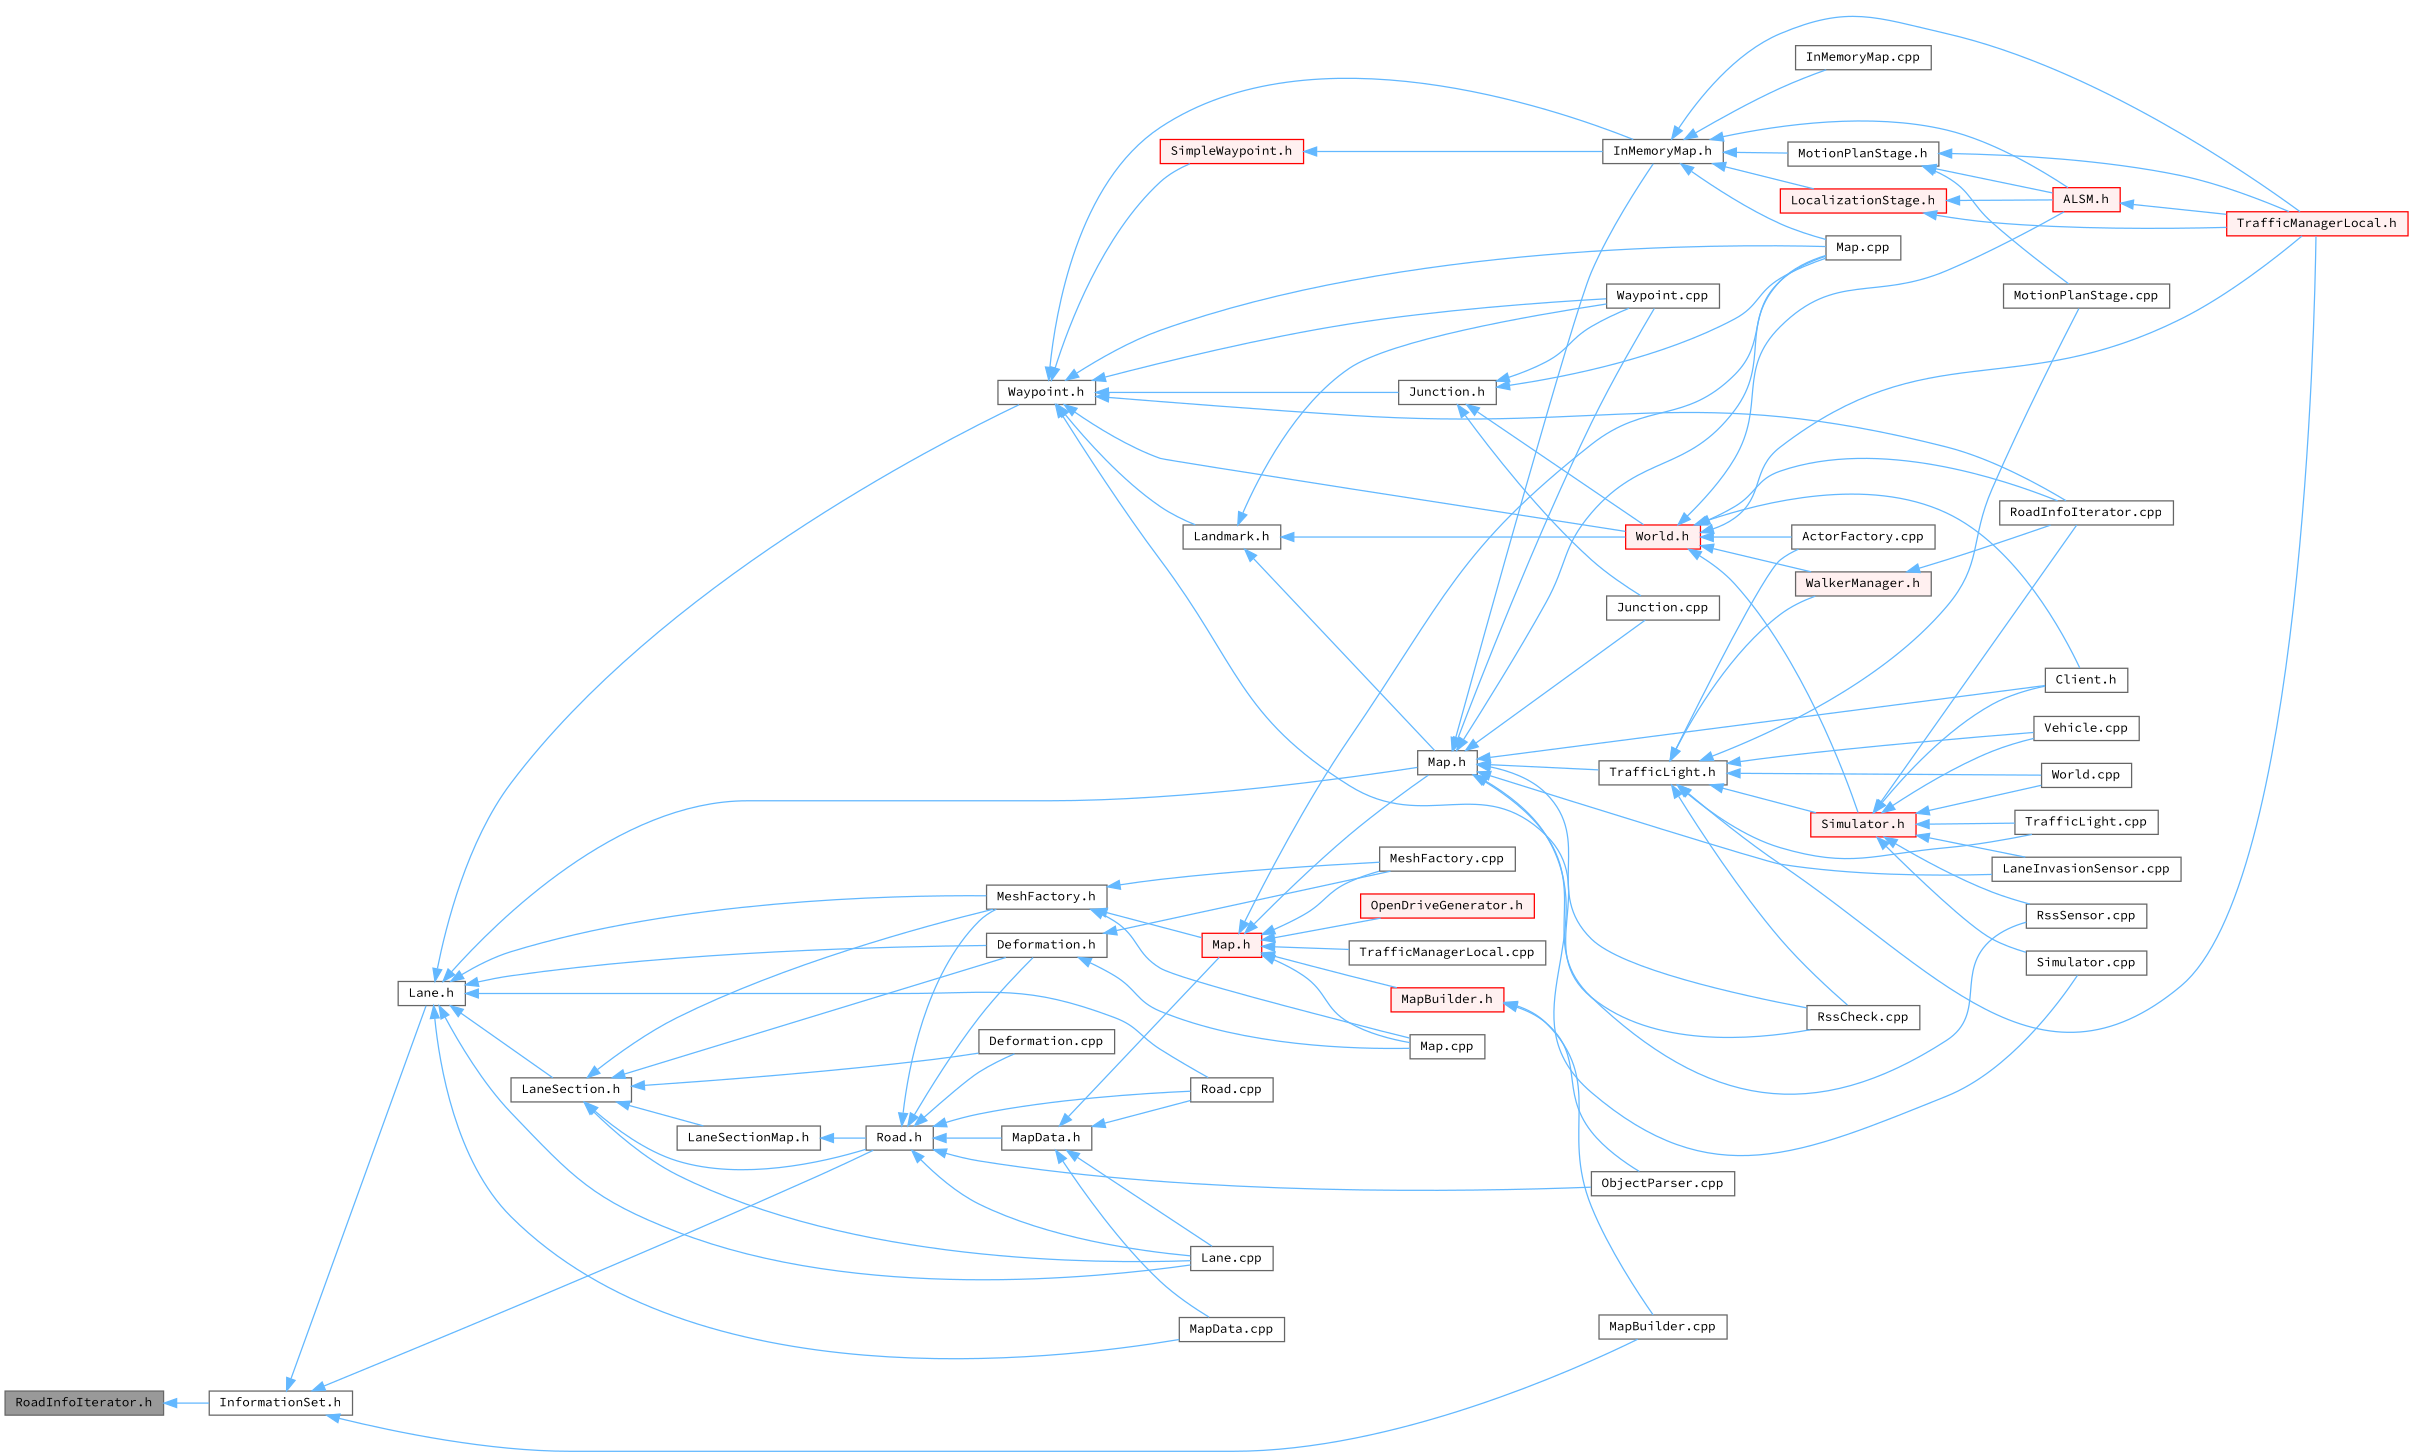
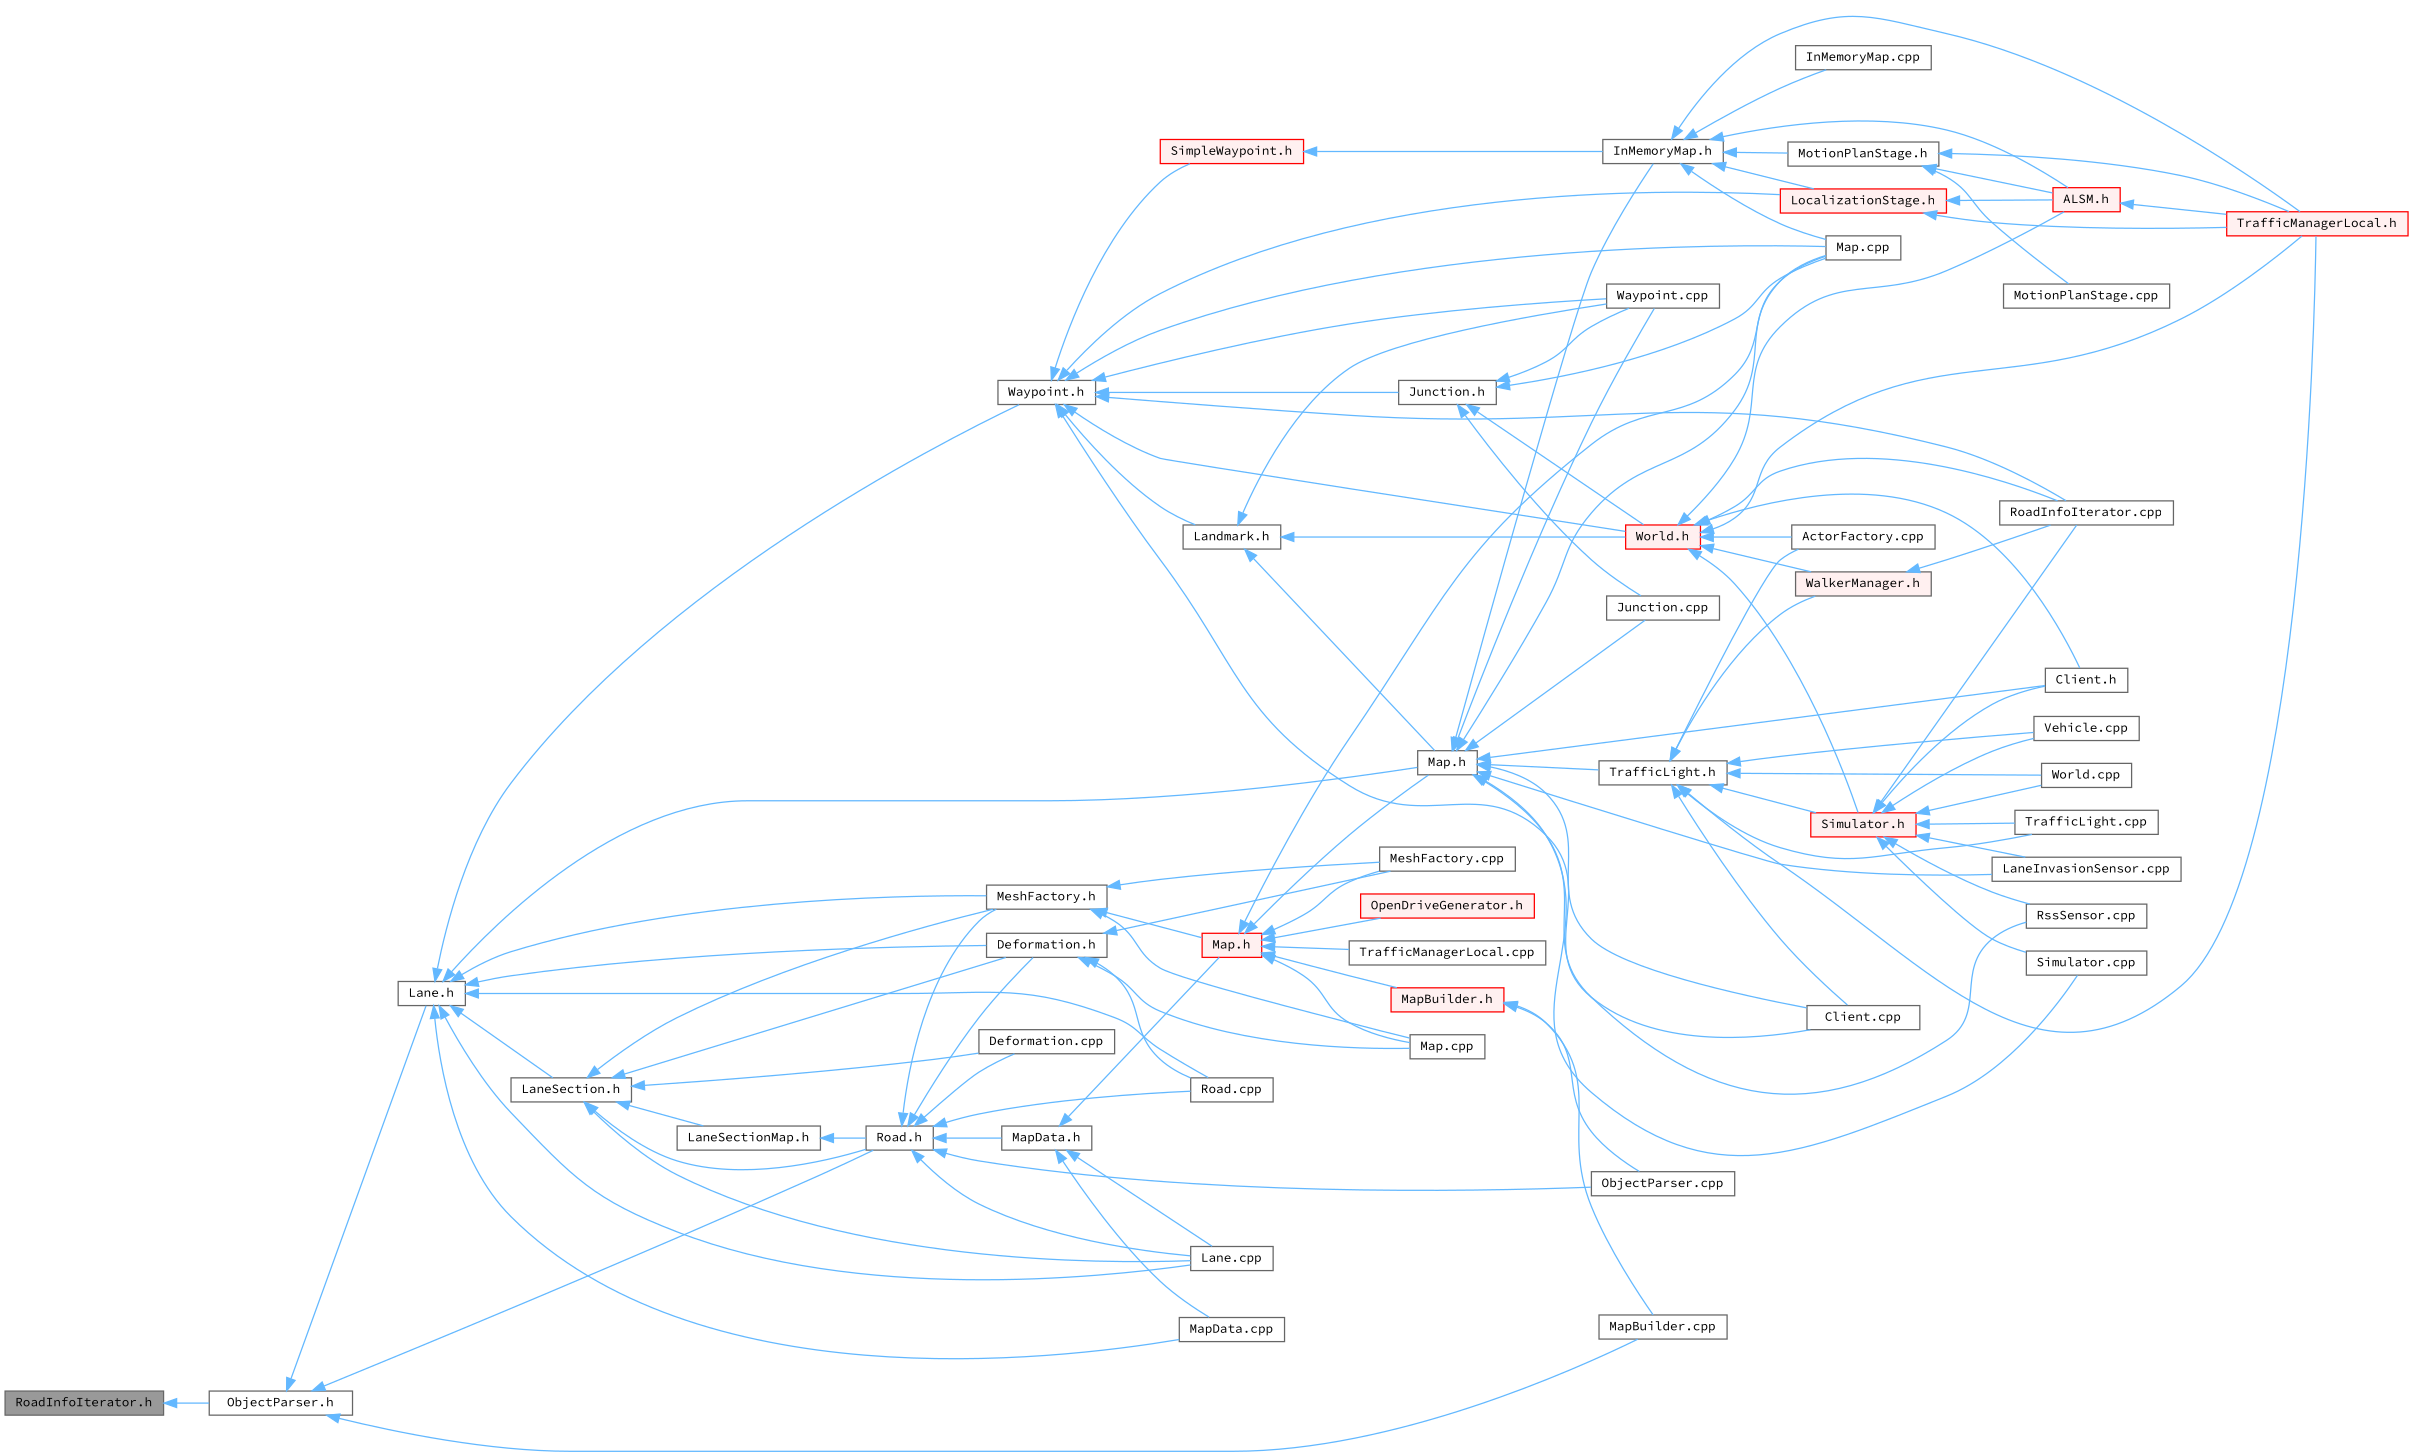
edge "InMemoryMap.h" -> "Waypoint.h": now "LocalizationStage.h" -> "Waypoint.h"
edge "MotionPlanStage.cpp" -> "TrafficLight.h": removed
node "RssCheck.cpp": label "RssCheck.cpp" -> "Client.cpp"
edge "Road.cpp" -> "MapData.h": now "Road.cpp" -> "Deformation.h"
node "InformationSet.h": label "InformationSet.h" -> "ObjectParser.h"
